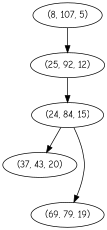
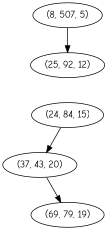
node "(8, 107, 5)": label "(8, 107, 5)" -> "(8, 507, 5)"
edge "(25, 92, 12)" -> "(24, 84, 15)": removed
edge "(24, 84, 15)" -> "(69, 79, 19)": now "(37, 43, 20)" -> "(69, 79, 19)"
